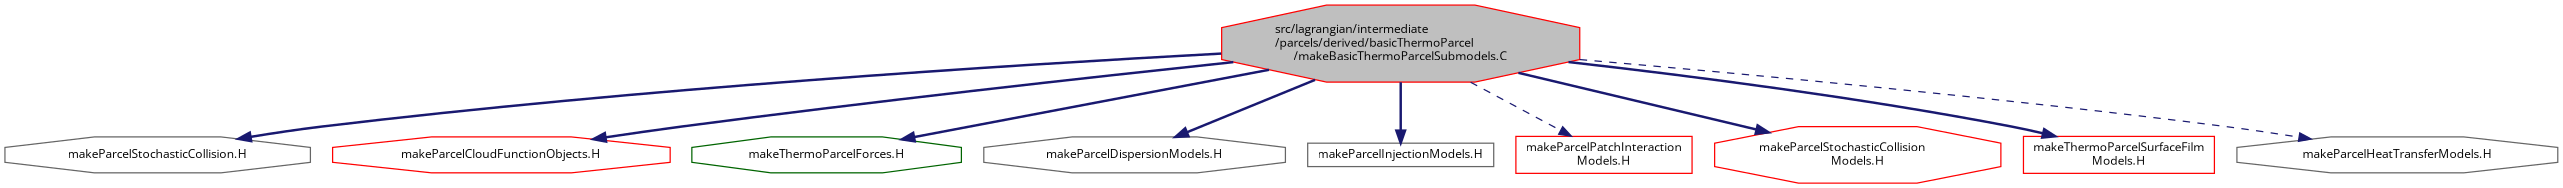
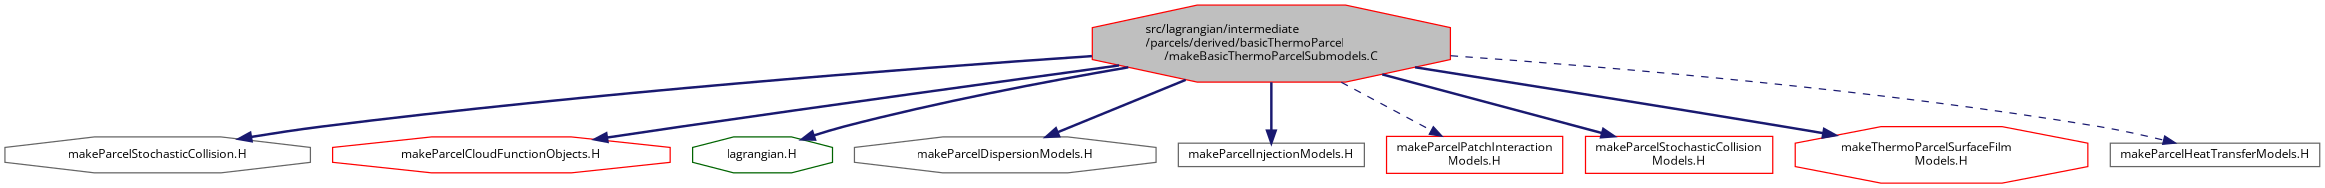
node "makeThermoParcelForces.H": label "makeThermoParcelForces.H" -> "lagrangian.H"
node "makeParcelStochasticCollision Models.H": shape octagon -> box
node "makeThermoParcelSurfaceFilm Models.H": shape box -> octagon
node "makeParcelHeatTransferModels.H": shape octagon -> box
